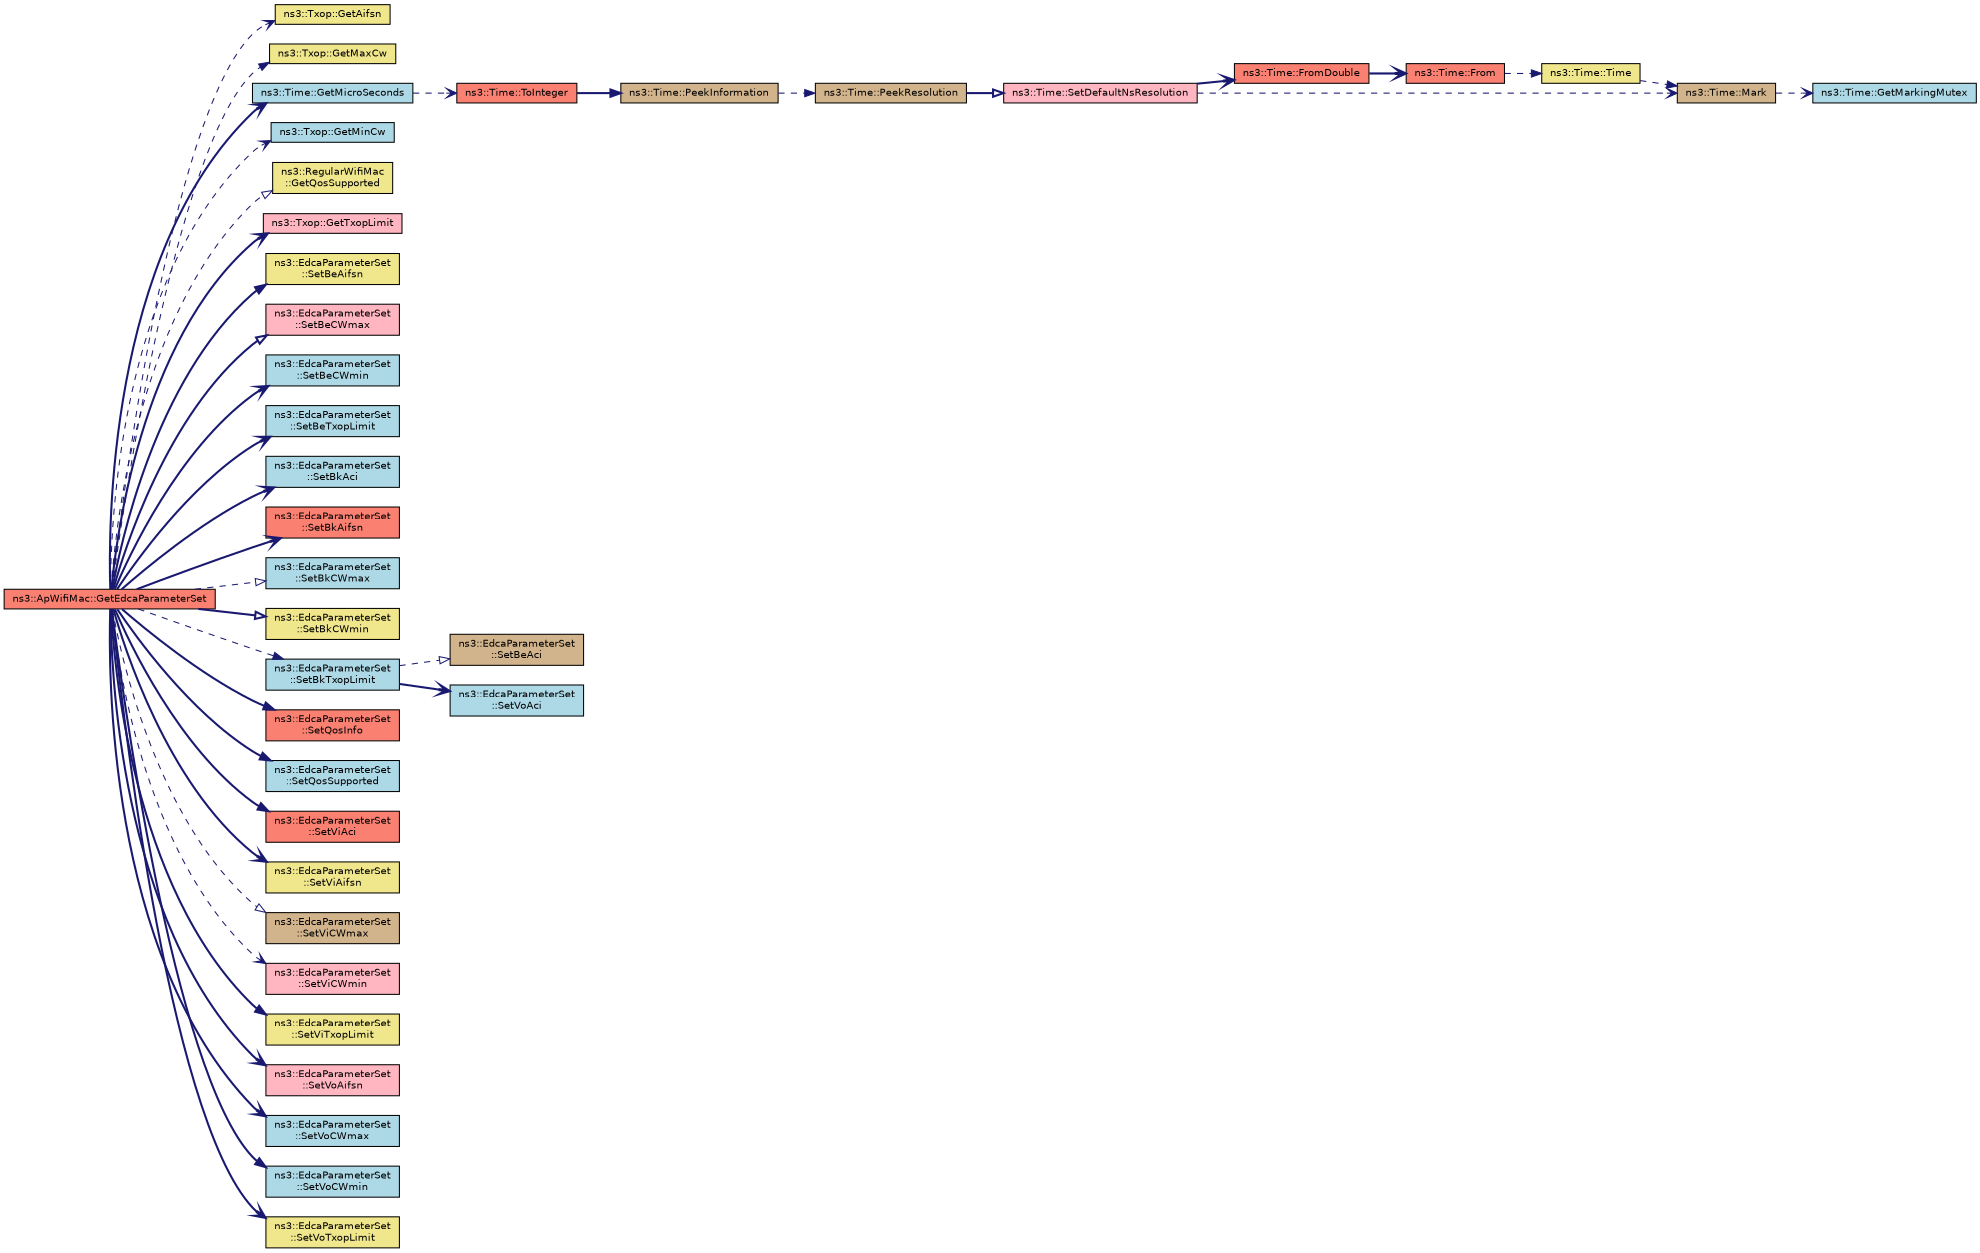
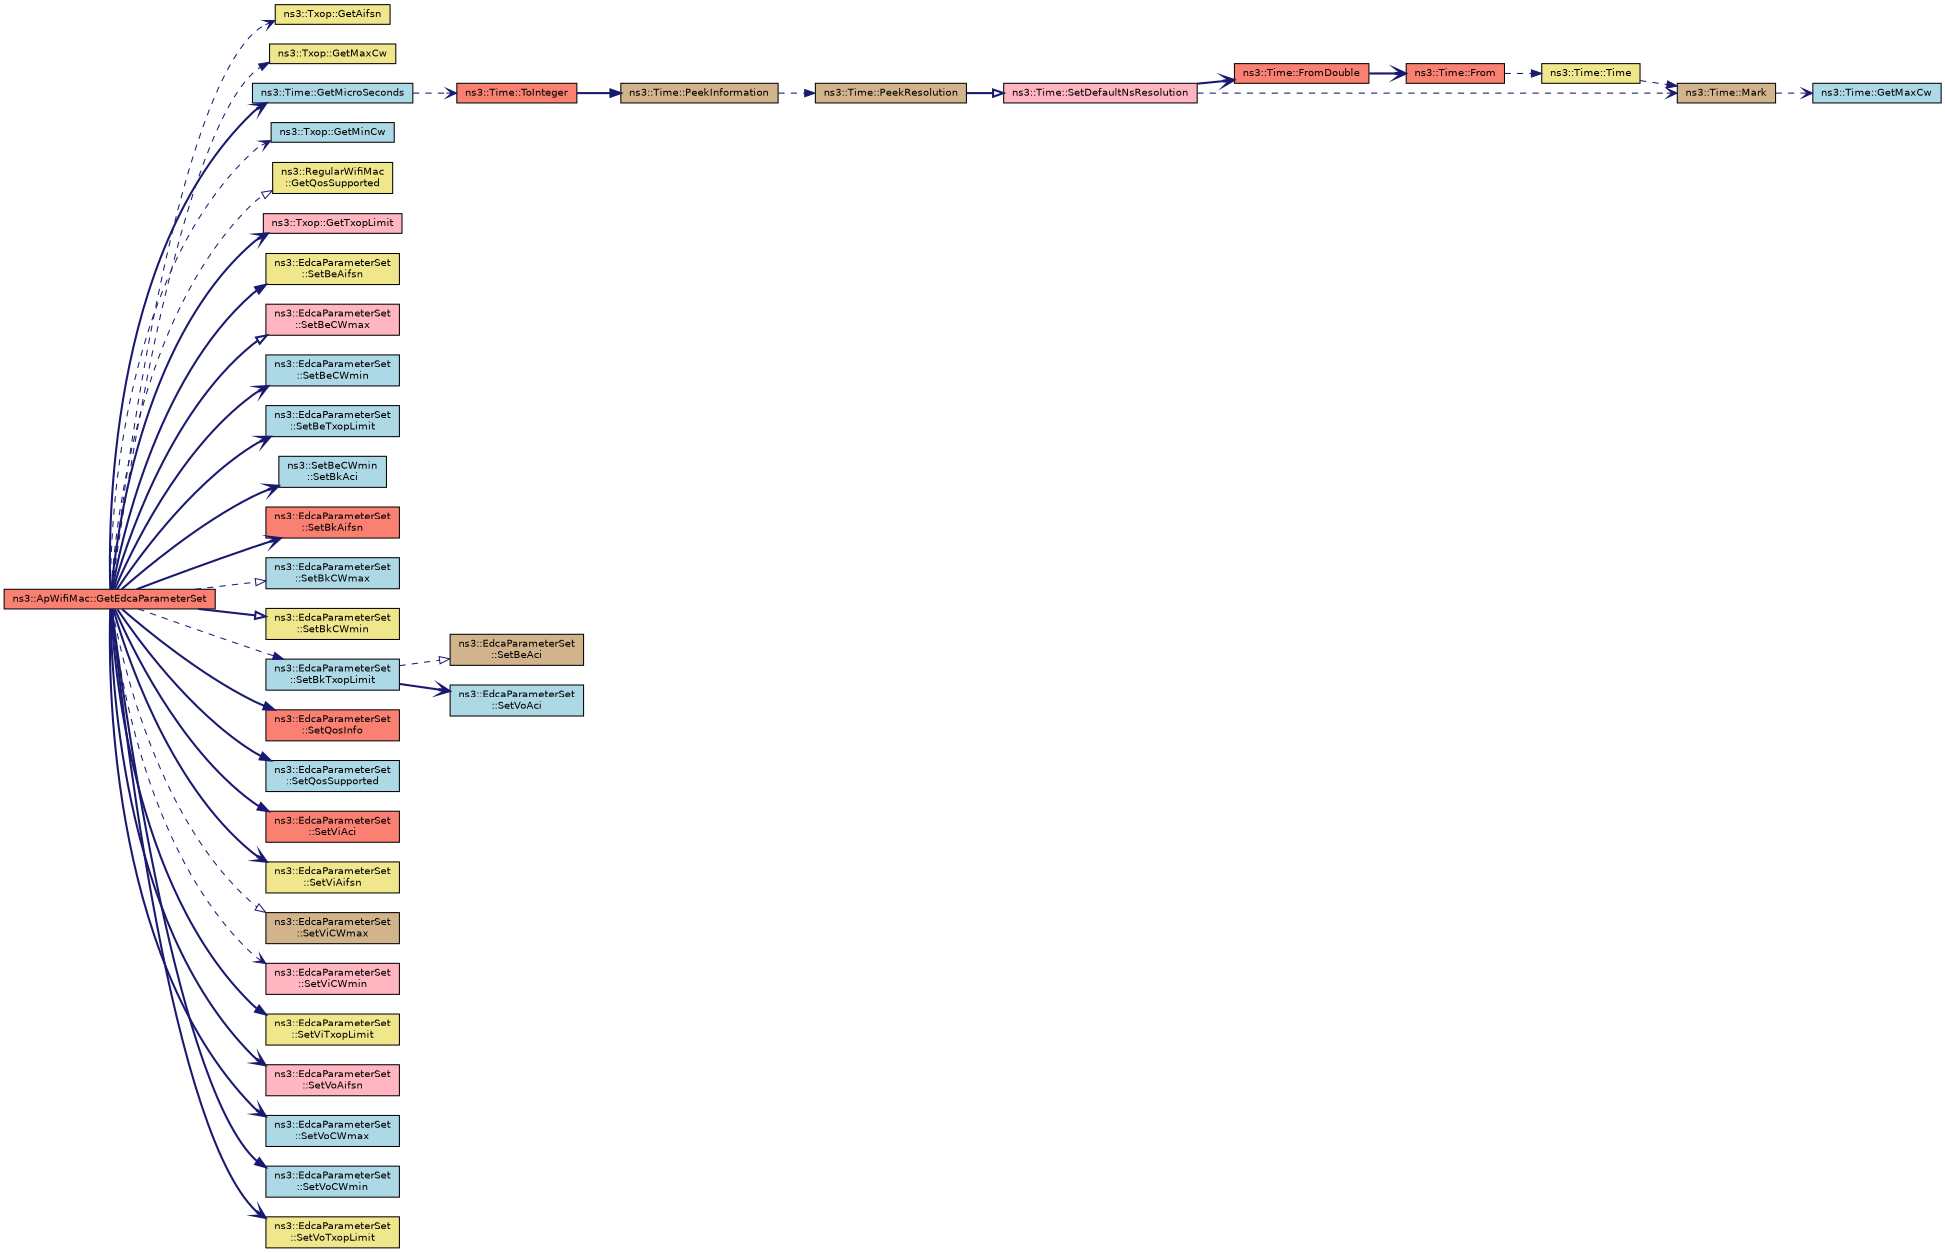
node "ns3::Time::GetMarkingMutex": label "ns3::Time::GetMarkingMutex" -> "ns3::Time::GetMaxCw"
node "ns3::EdcaParameterSet ::SetBkAci": label "ns3::EdcaParameterSet ::SetBkAci" -> "ns3::SetBeCWmin ::SetBkAci"
